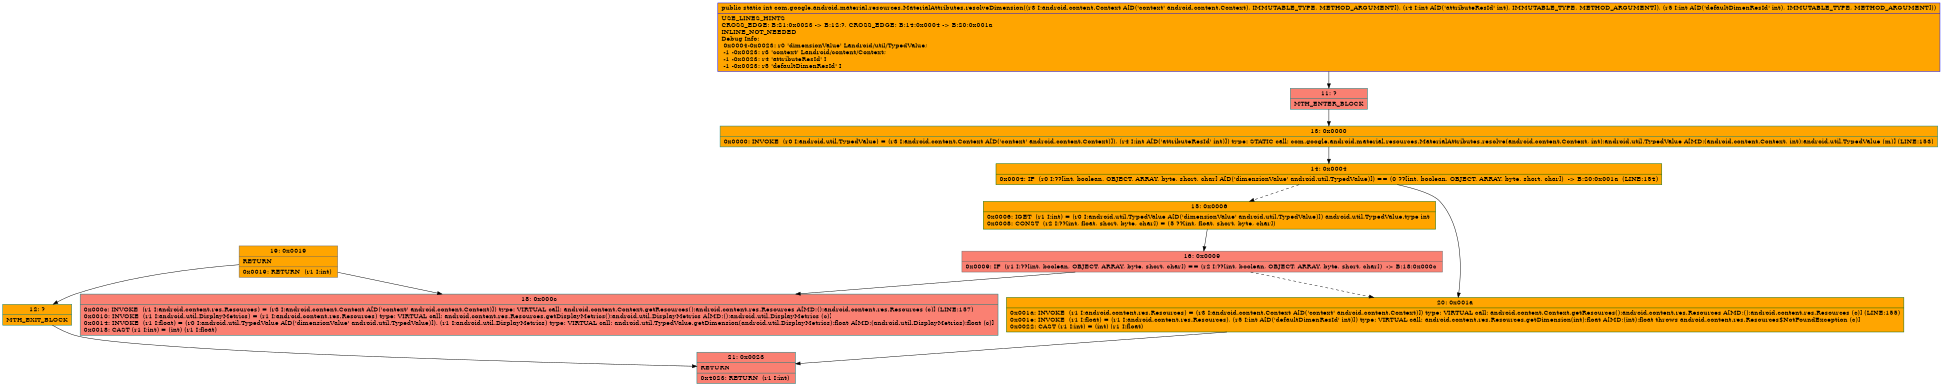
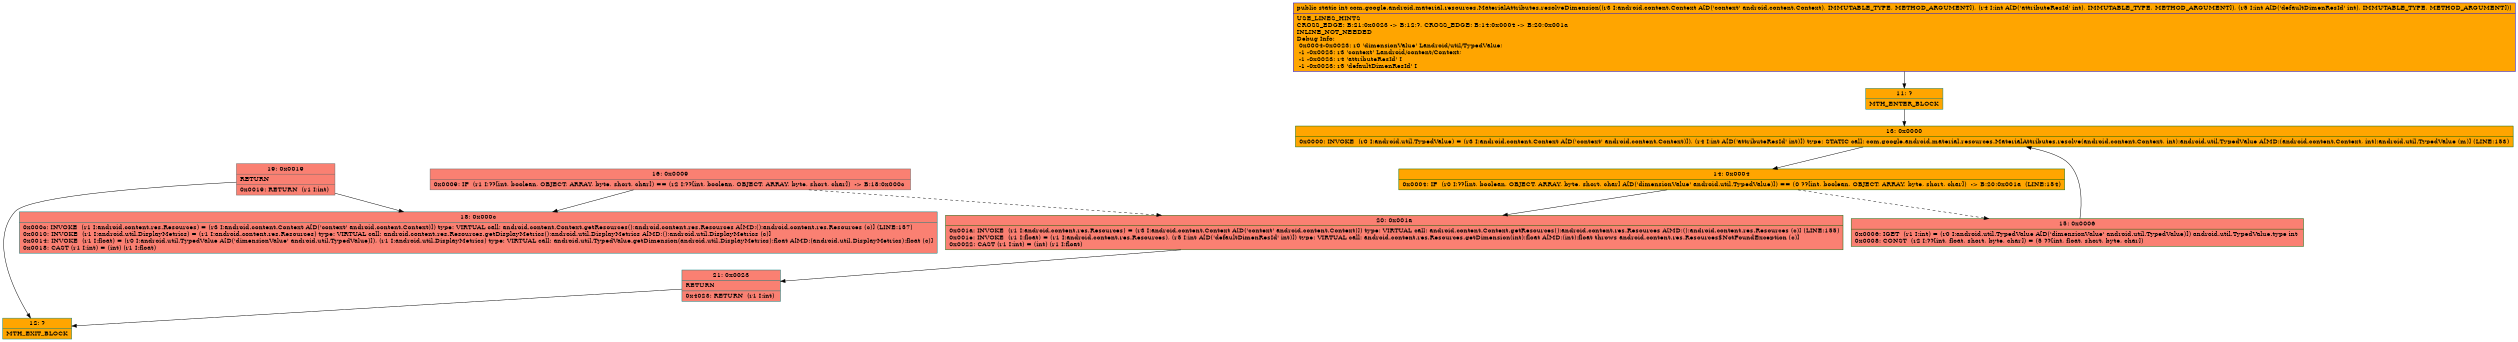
node "11: ?": fillcolor salmon -> orange
node "13: 0x0000": color teal -> darkgreen
node "15: 0x0006": fillcolor orange -> salmon
edge "15: 0x0006" -> "16: 0x0009": now "15: 0x0006" -> "13: 0x0000"
node "19: 0x0019": fillcolor orange -> salmon
node "20: 0x001a": fillcolor orange -> salmon
edge "12: ?" -> "21: 0x0023": reversed
